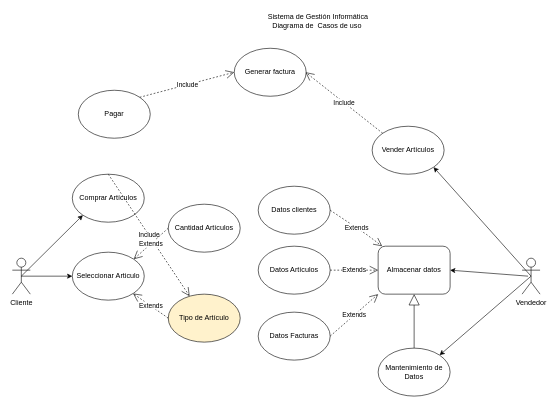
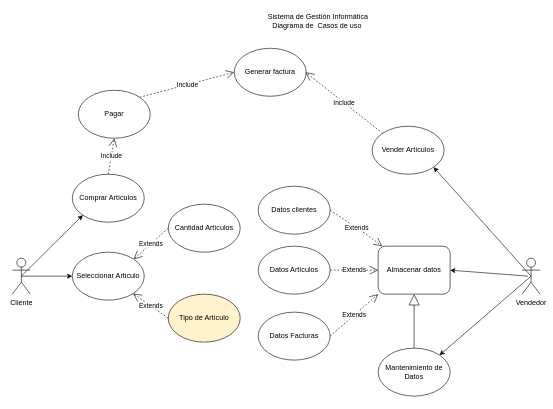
edge "Comprar Artículos" -> "Tipo de Artículo": now "Comprar Artículos" -> "Pagar"
